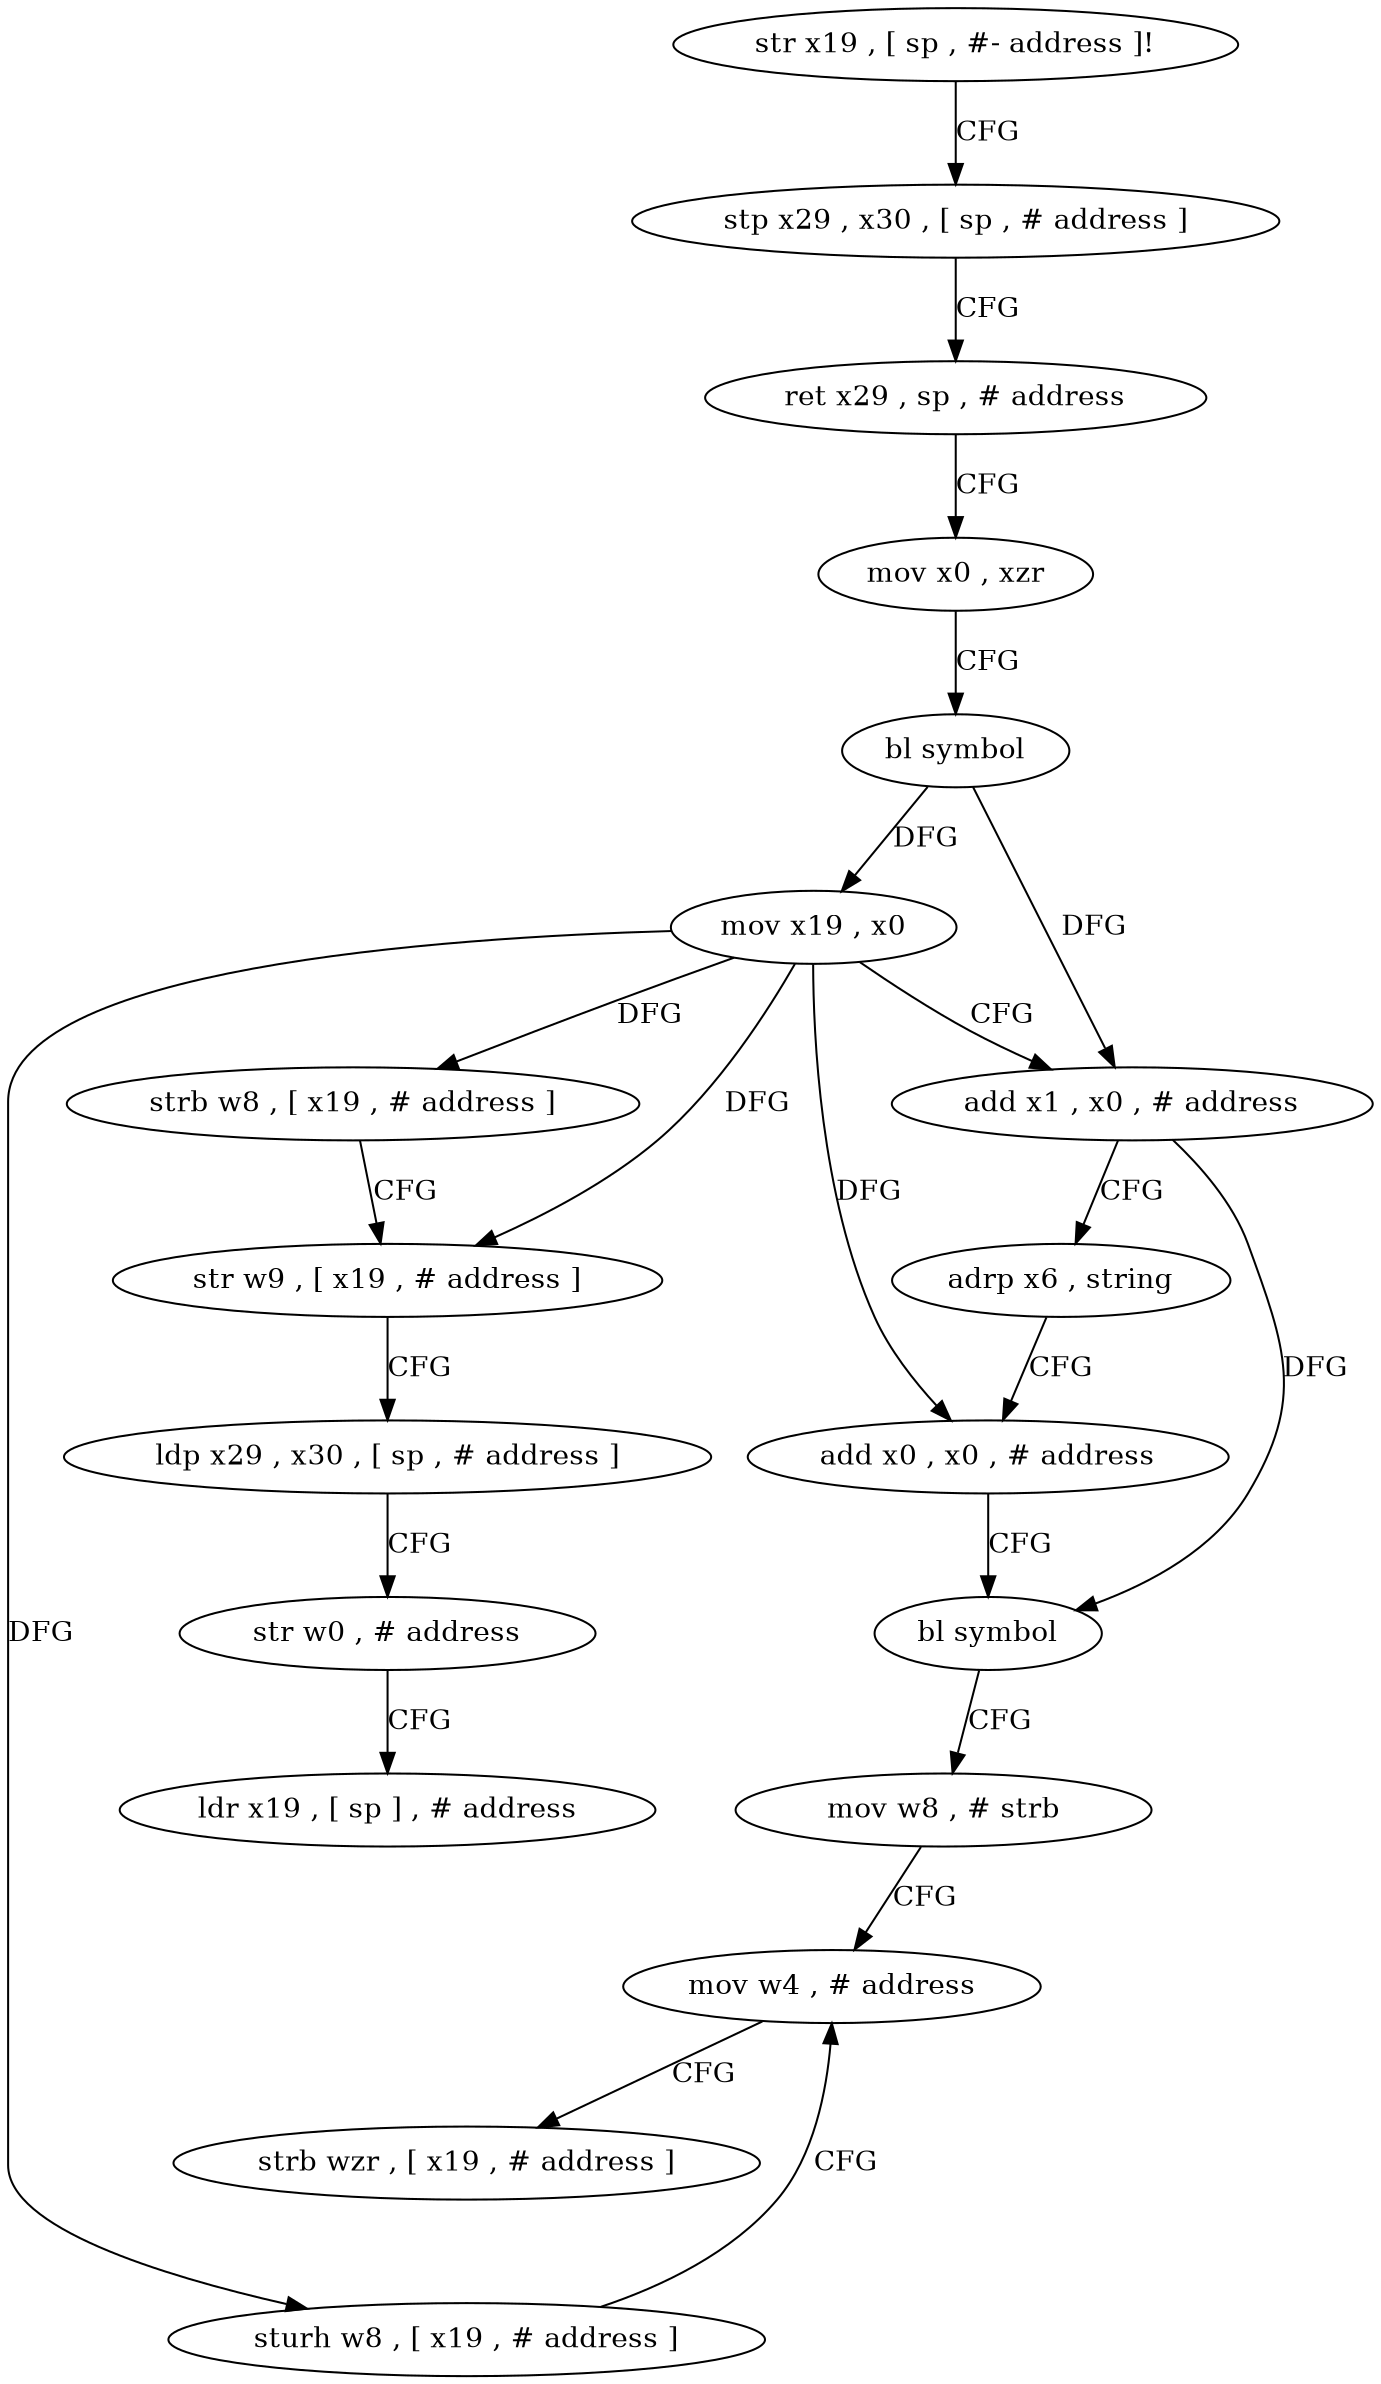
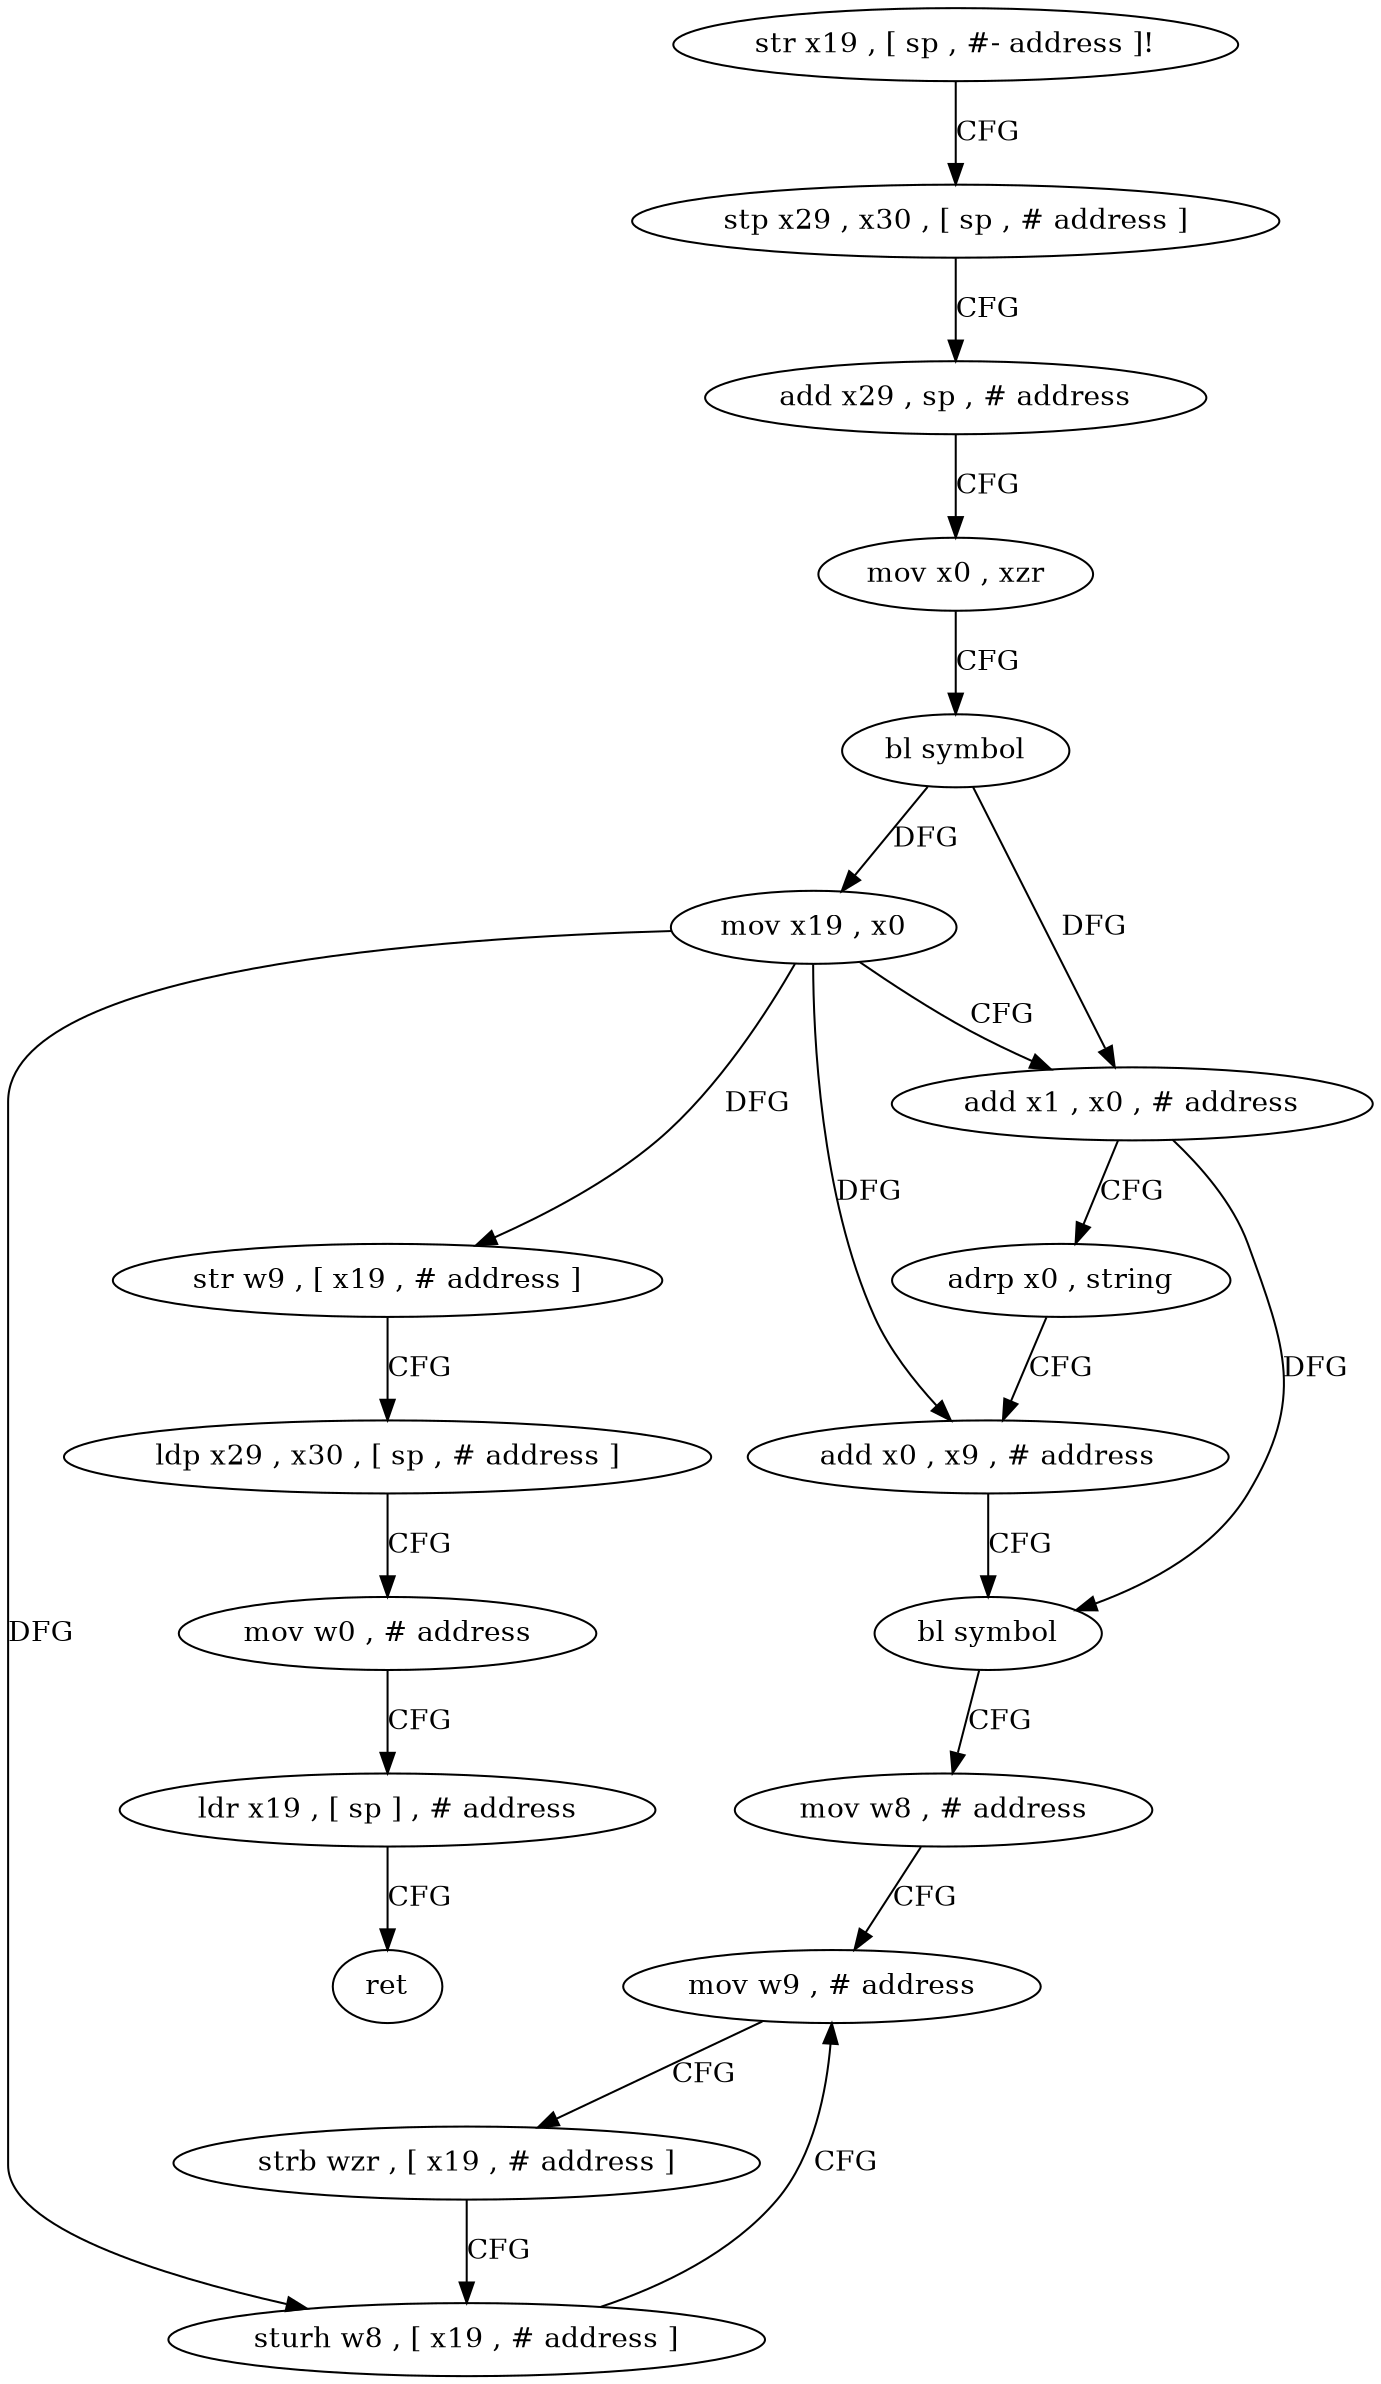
node "ret x29 , sp , # address": label "ret x29 , sp , # address" -> "add x29 , sp , # address"
node "strb w8 , [ x19 , # address ]": removed
node "adrp x6 , string": label "adrp x6 , string" -> "adrp x0 , string"
node "add x0 , x0 , # address": label "add x0 , x0 , # address" -> "add x0 , x9 , # address"
node "str w0 , # address": label "str w0 , # address" -> "mov w0 , # address"
node "mov w8 , # strb": label "mov w8 , # strb" -> "mov w8 , # address"
node "ret": added
node "mov w4 , # address": label "mov w4 , # address" -> "mov w9 , # address"
edge "strb wzr , [ x19 , # address ]" -> "sturh w8 , [ x19 , # address ]": added, label "CFG"
